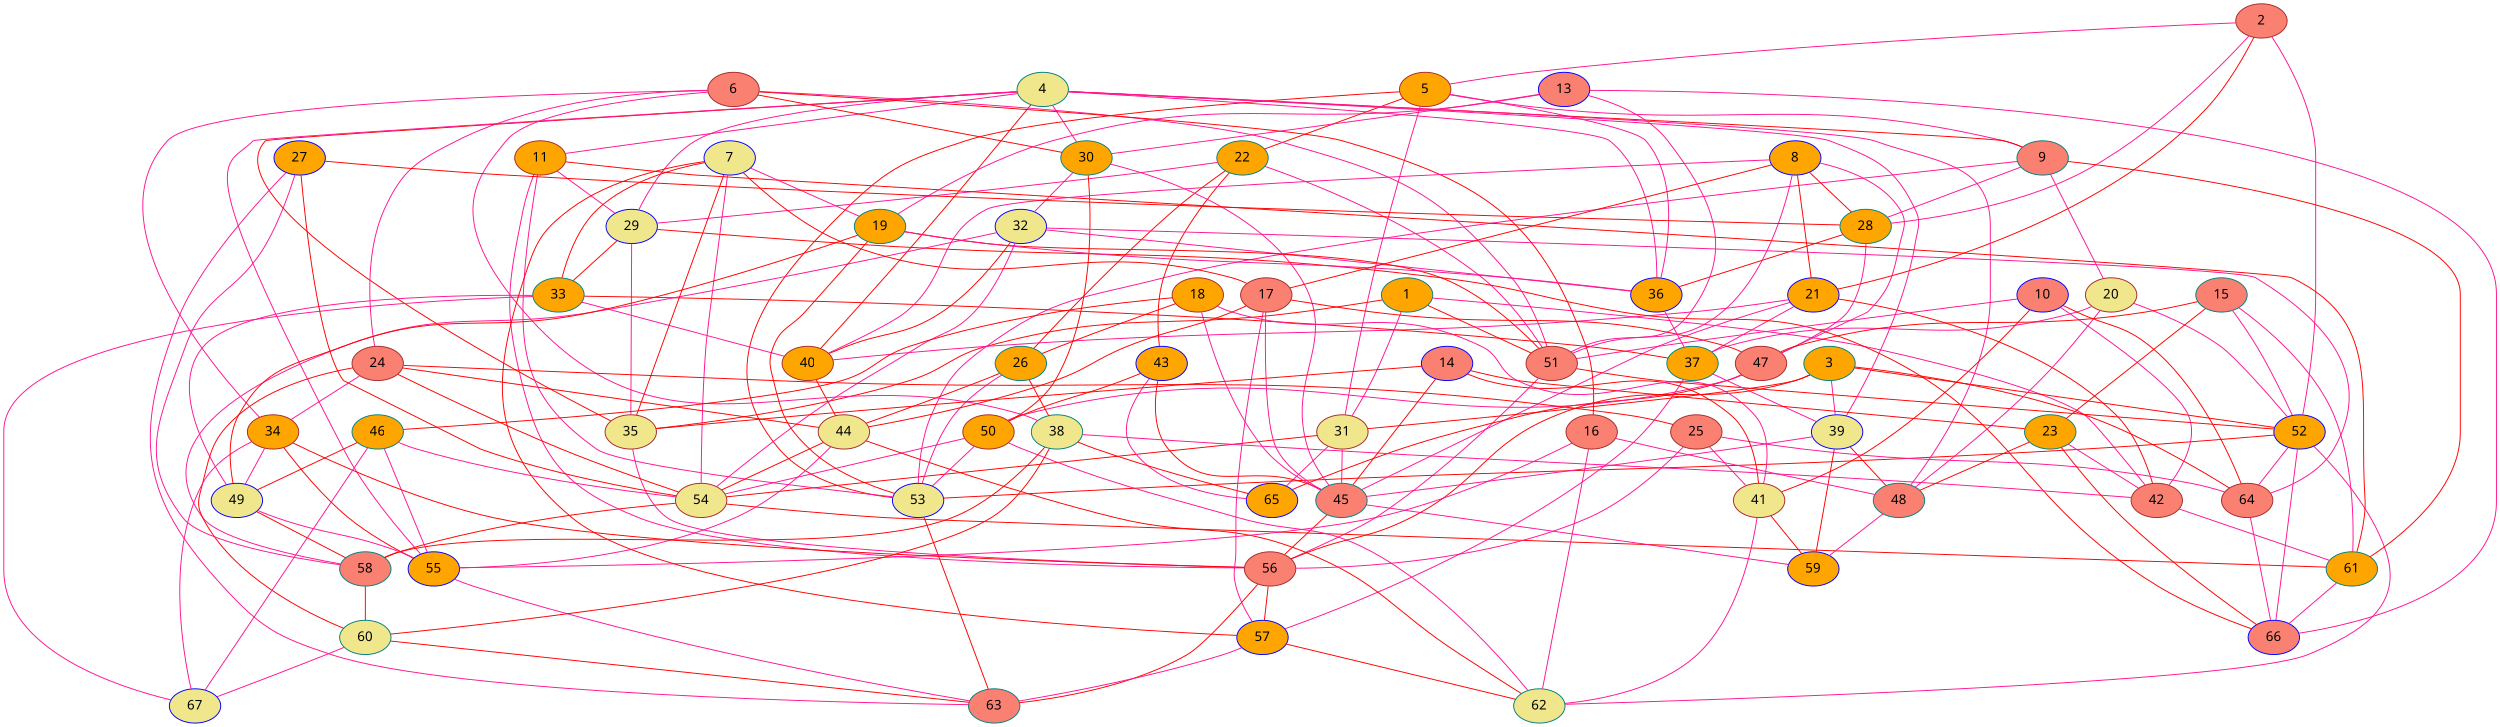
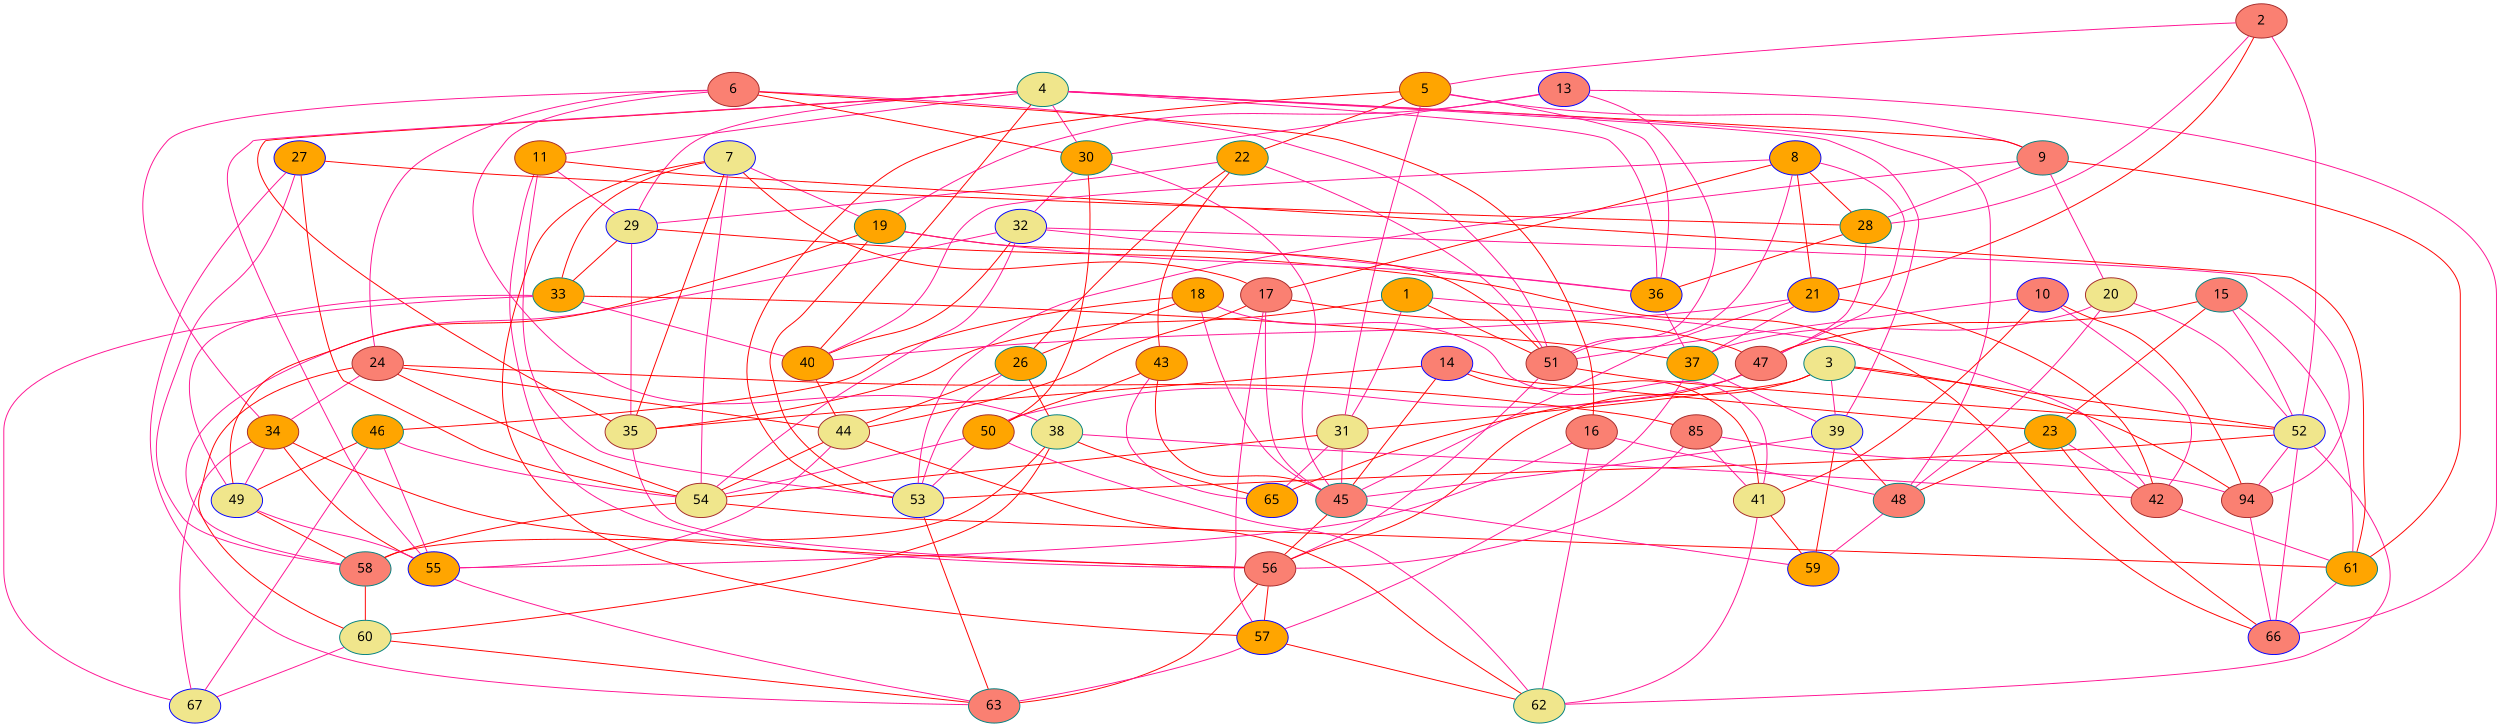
node "43": color blue -> brown
node "3": fillcolor orange -> khaki
node "25": label "25" -> "85"
node "52": fillcolor orange -> khaki
node "64": label "64" -> "94"
